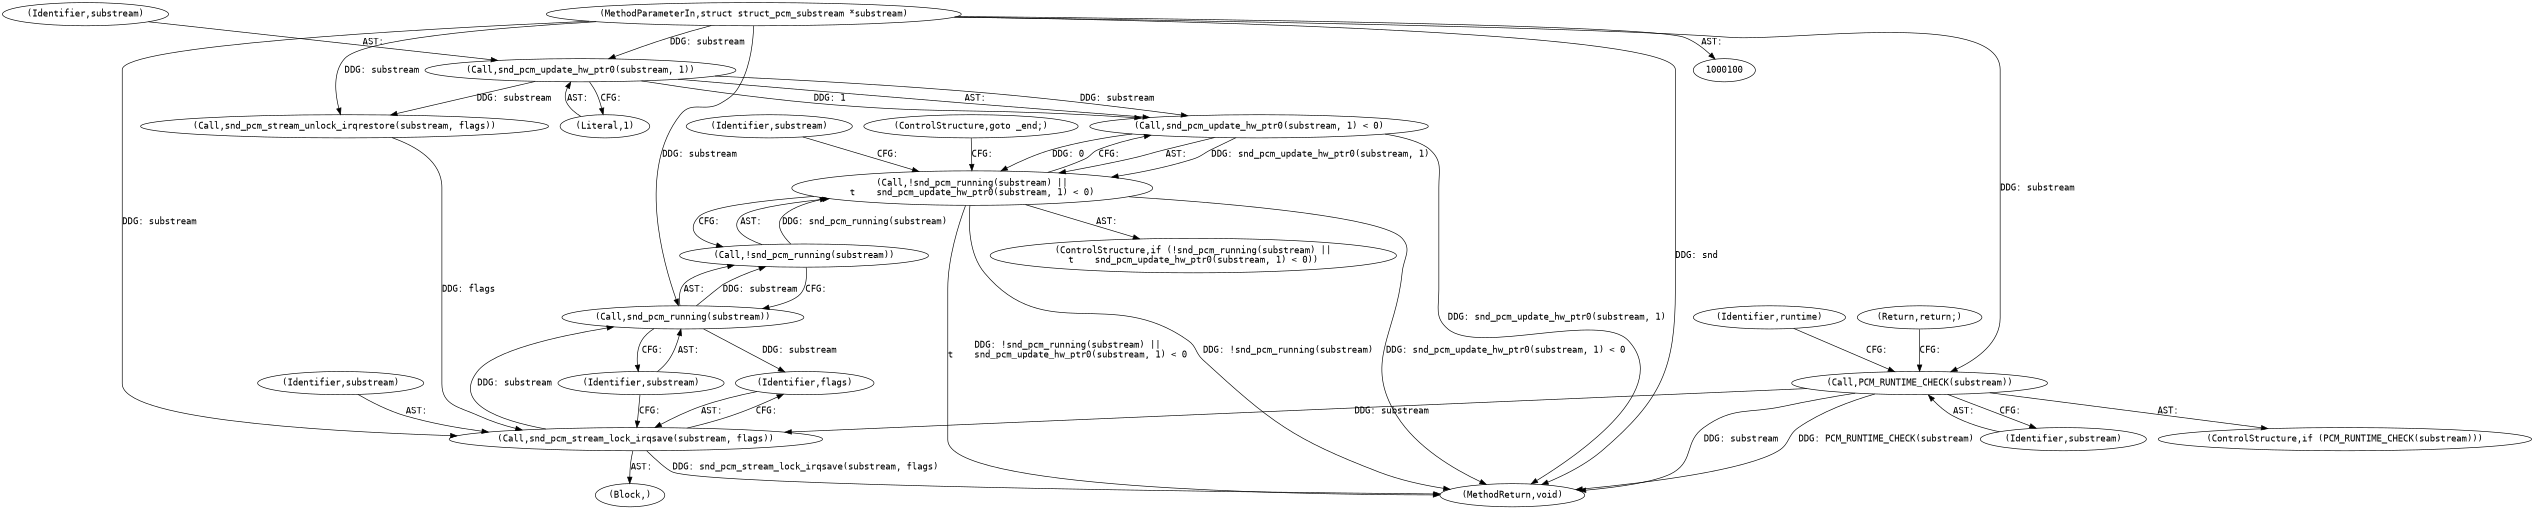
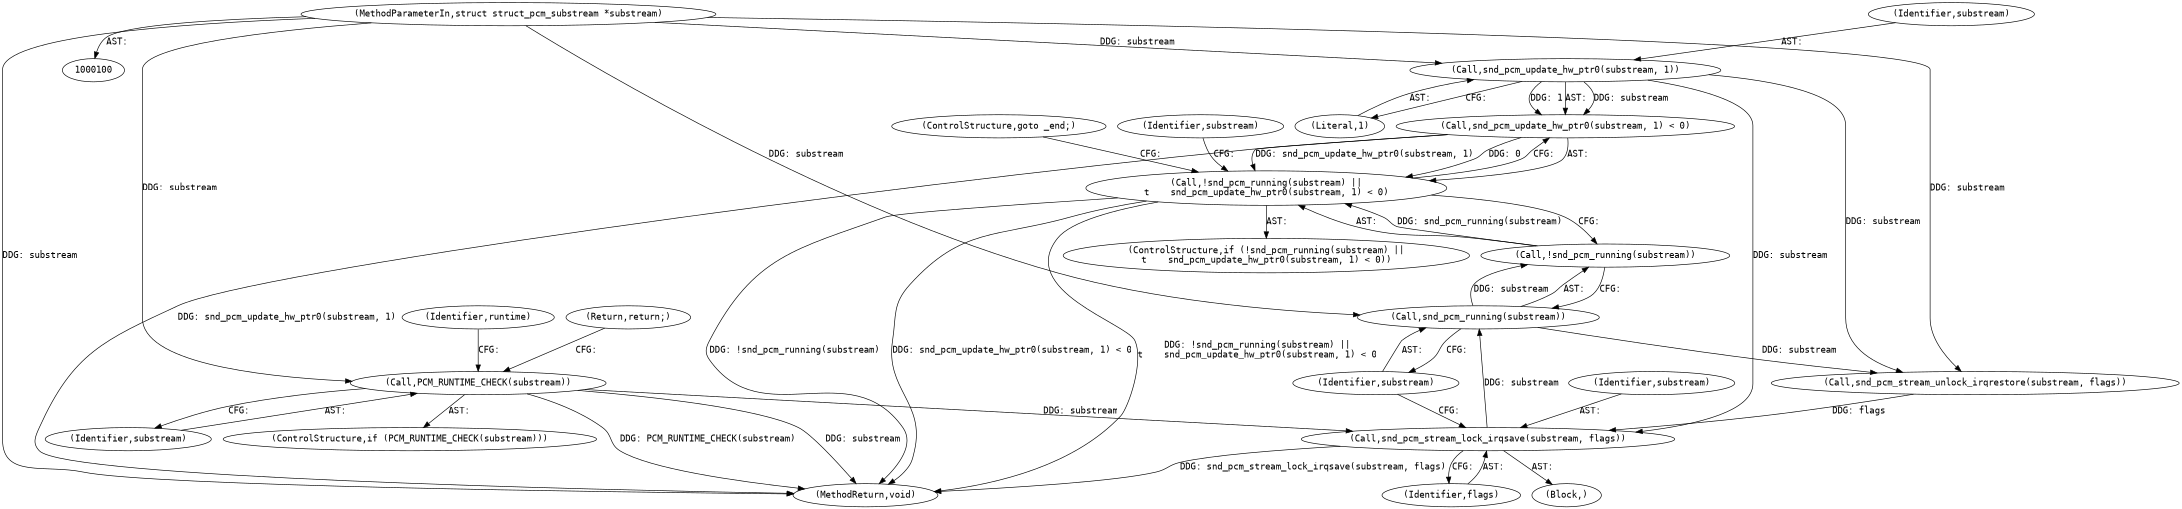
edge "(MethodParameterIn,struct struct_pcm_substream *substream)" -> "(Call,snd_pcm_stream_lock_irqsave(substream, flags))": now "(Call,snd_pcm_update_hw_ptr0(substream, 1))" -> "(Call,snd_pcm_stream_lock_irqsave(substream, flags))"
edge "(MethodParameterIn,struct struct_pcm_substream *substream)" -> "(MethodReturn,void)": label "DDG: snd" -> "DDG: substream"
edge "(Call,snd_pcm_running(substream))" -> "(Identifier,flags)": now "(Call,snd_pcm_running(substream))" -> "(Call,snd_pcm_stream_unlock_irqrestore(substream, flags))"
